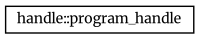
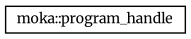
node "handle::program_handle": label "handle::program_handle" -> "moka::program_handle"
